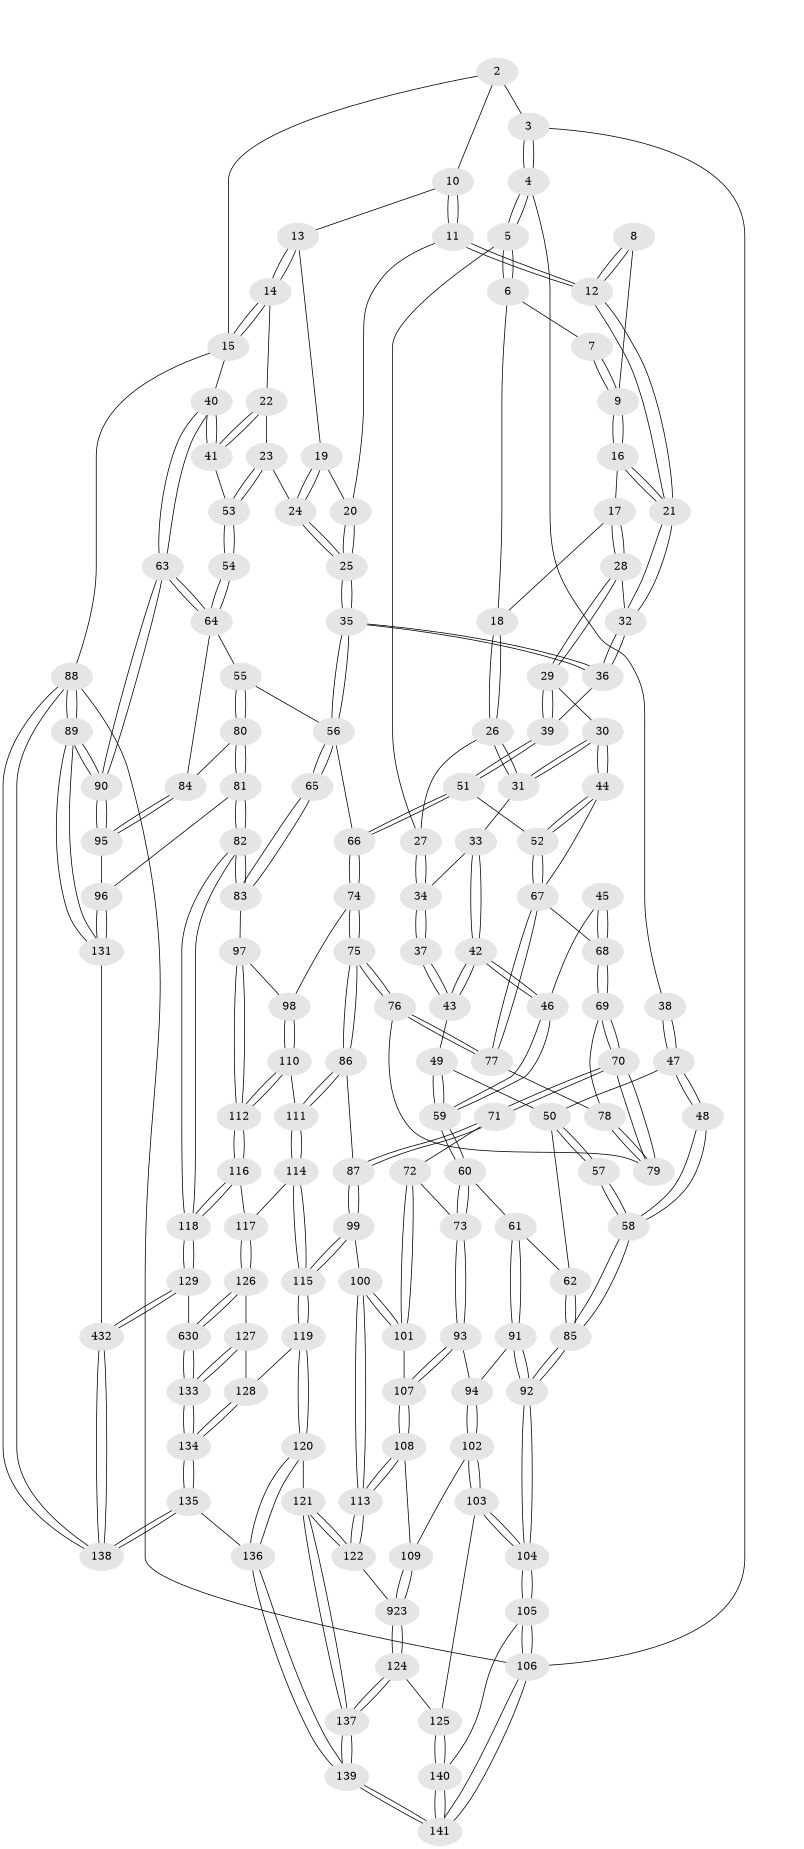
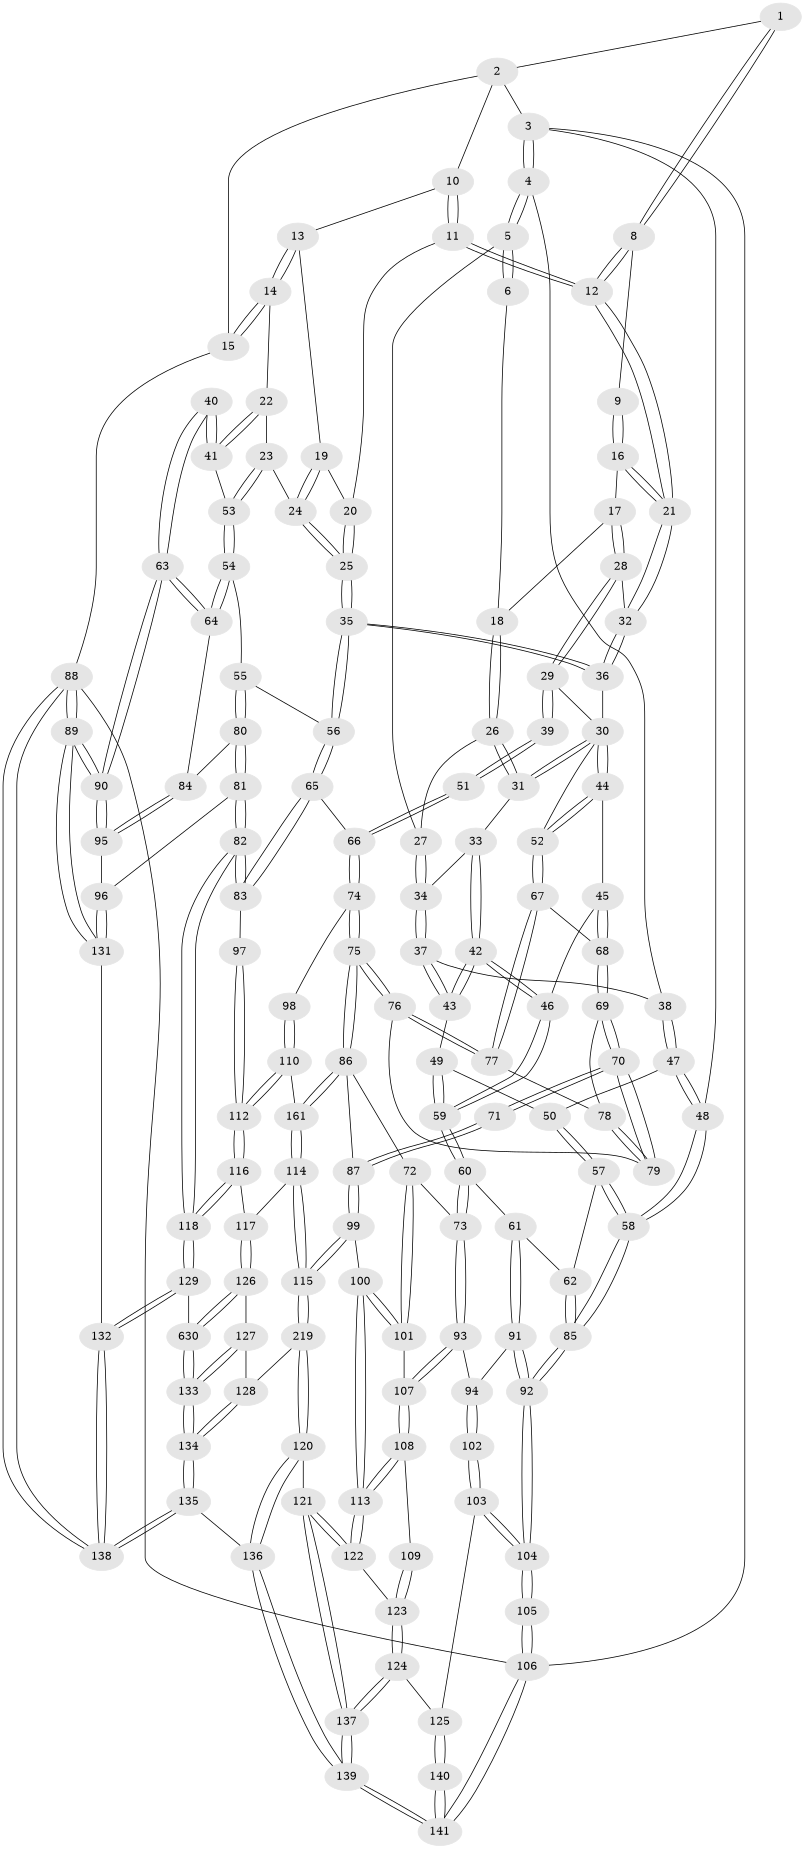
node "1": added
node "7": removed
edge "15" -- "40": removed
edge "3" -- "48": added
edge "64" -- "55": now "54" -- "55"
edge "36" -- "39": now "36" -- "30"
edge "56" -- "66": now "65" -- "66"
edge "51" -- "52": now "30" -- "52"
edge "44" -- "67": now "44" -- "45"
edge "97" -- "98": removed
edge "37" -- "38": added
node "111": label "111" -> "161"
edge "71" -- "72": now "86" -- "72"
edge "50" -- "62": now "57" -- "62"
node "432": label "432" -> "132"
node "119": label "119" -> "219"
edge "102" -- "109": removed
node "923": label "923" -> "123"
edge "105" -- "140": removed
